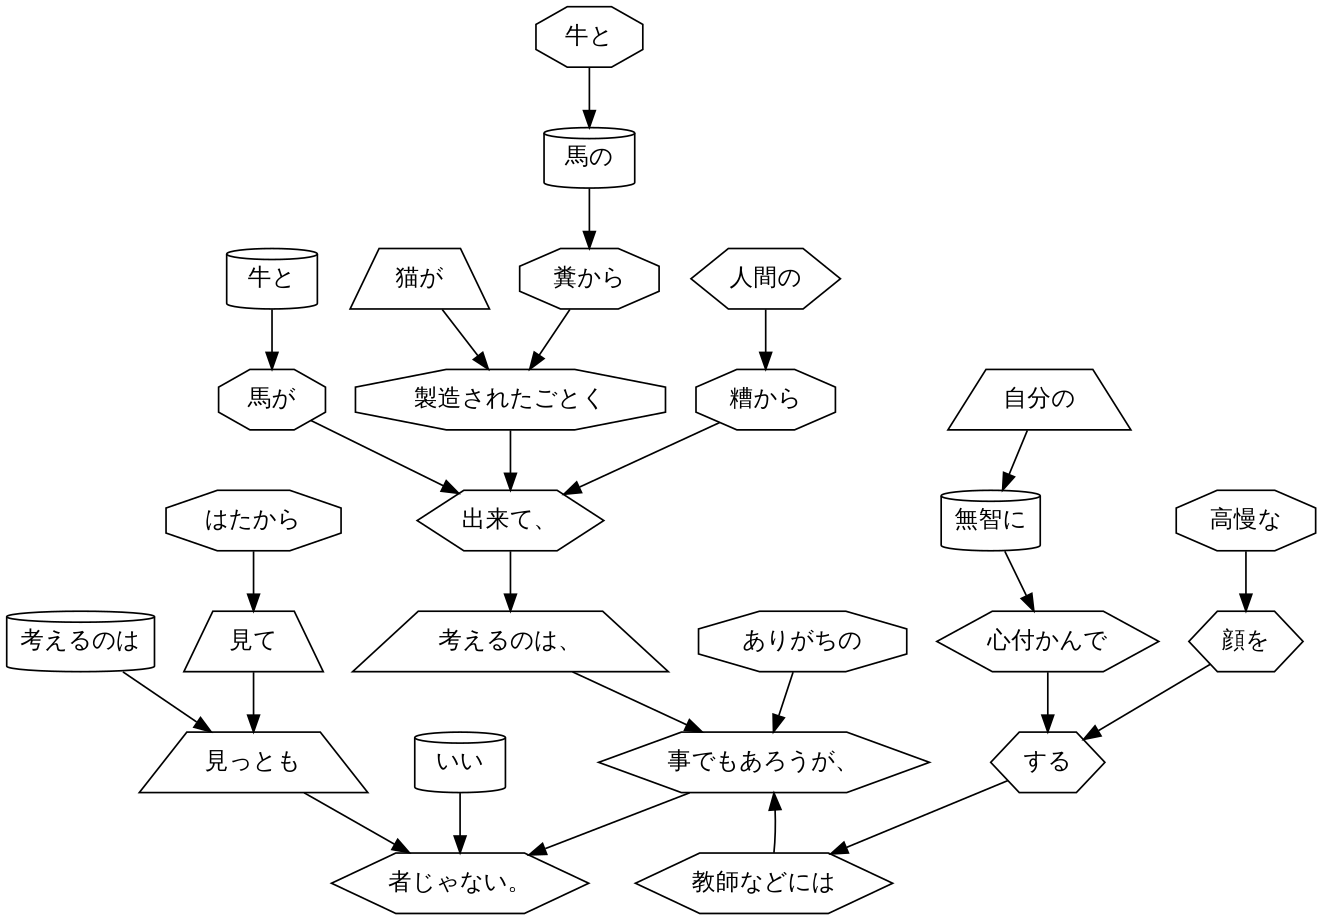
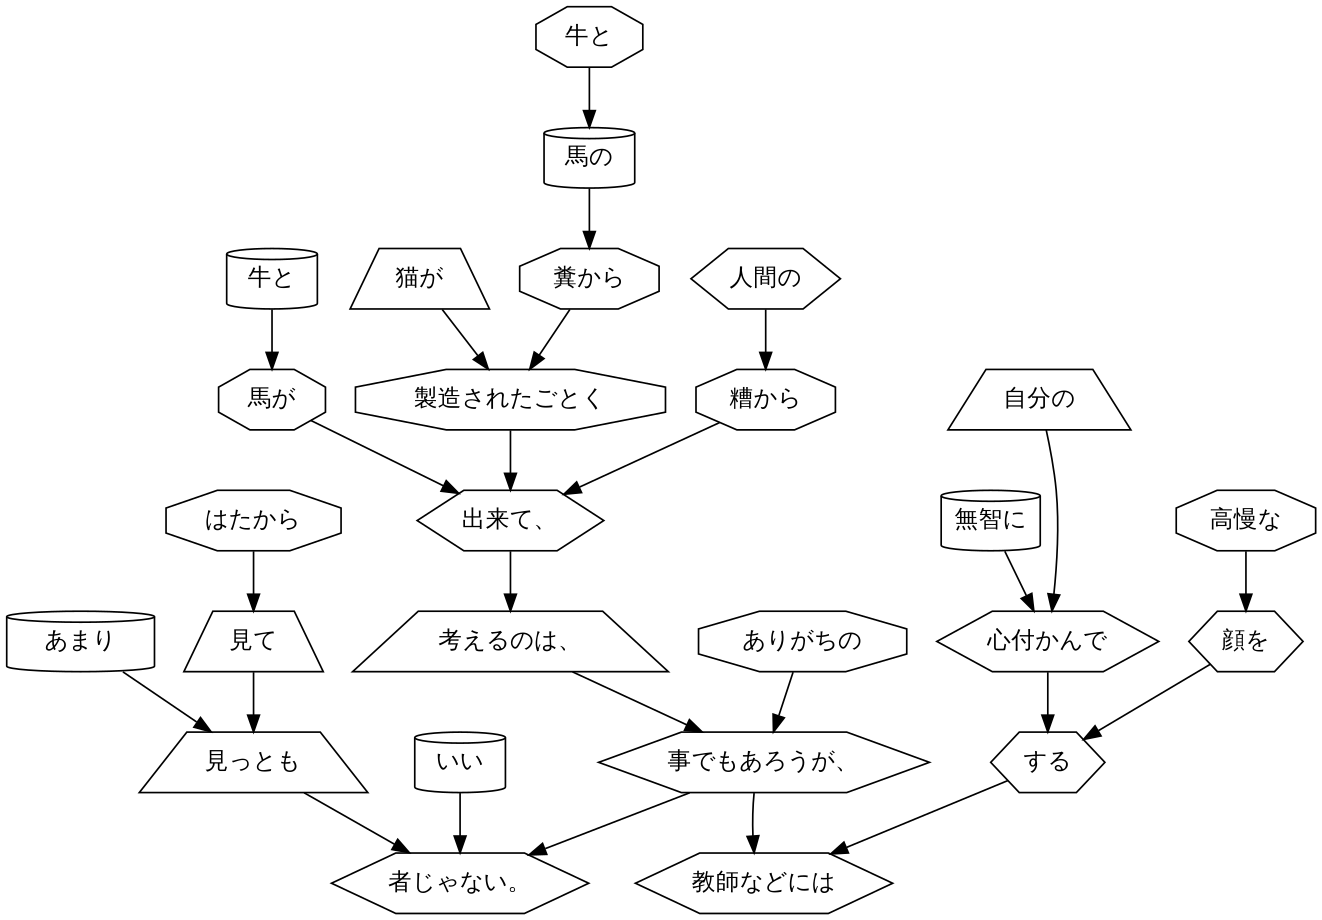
edge "自分の" -> "無智に": now "自分の" -> "心付かんで"
node "考えるのは": label "考えるのは" -> "あまり"
edge "教師などには" -> "事でもあろうが、": reversed
